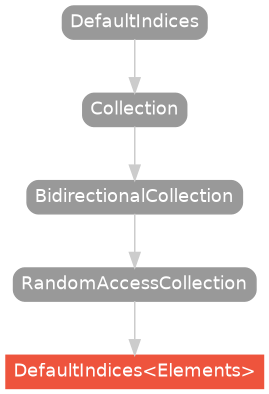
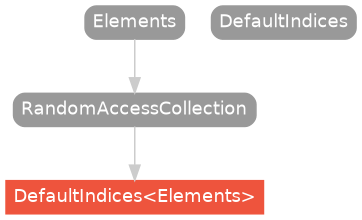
node "Collection": removed
node "BidirectionalCollection": label "BidirectionalCollection" -> "Elements"
